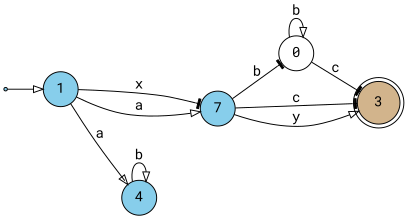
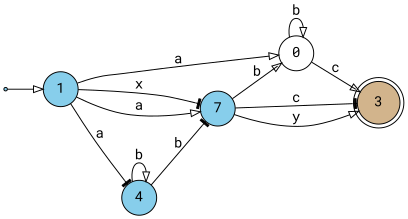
edge "1" -> "0": added, label "a"
edge "0" -> "3": arrowhead tee -> onormal
edge "7" -> "0": arrowhead tee -> onormal
edge "1" -> "4": arrowhead onormal -> tee
edge "4" -> "7": added, label "b"
